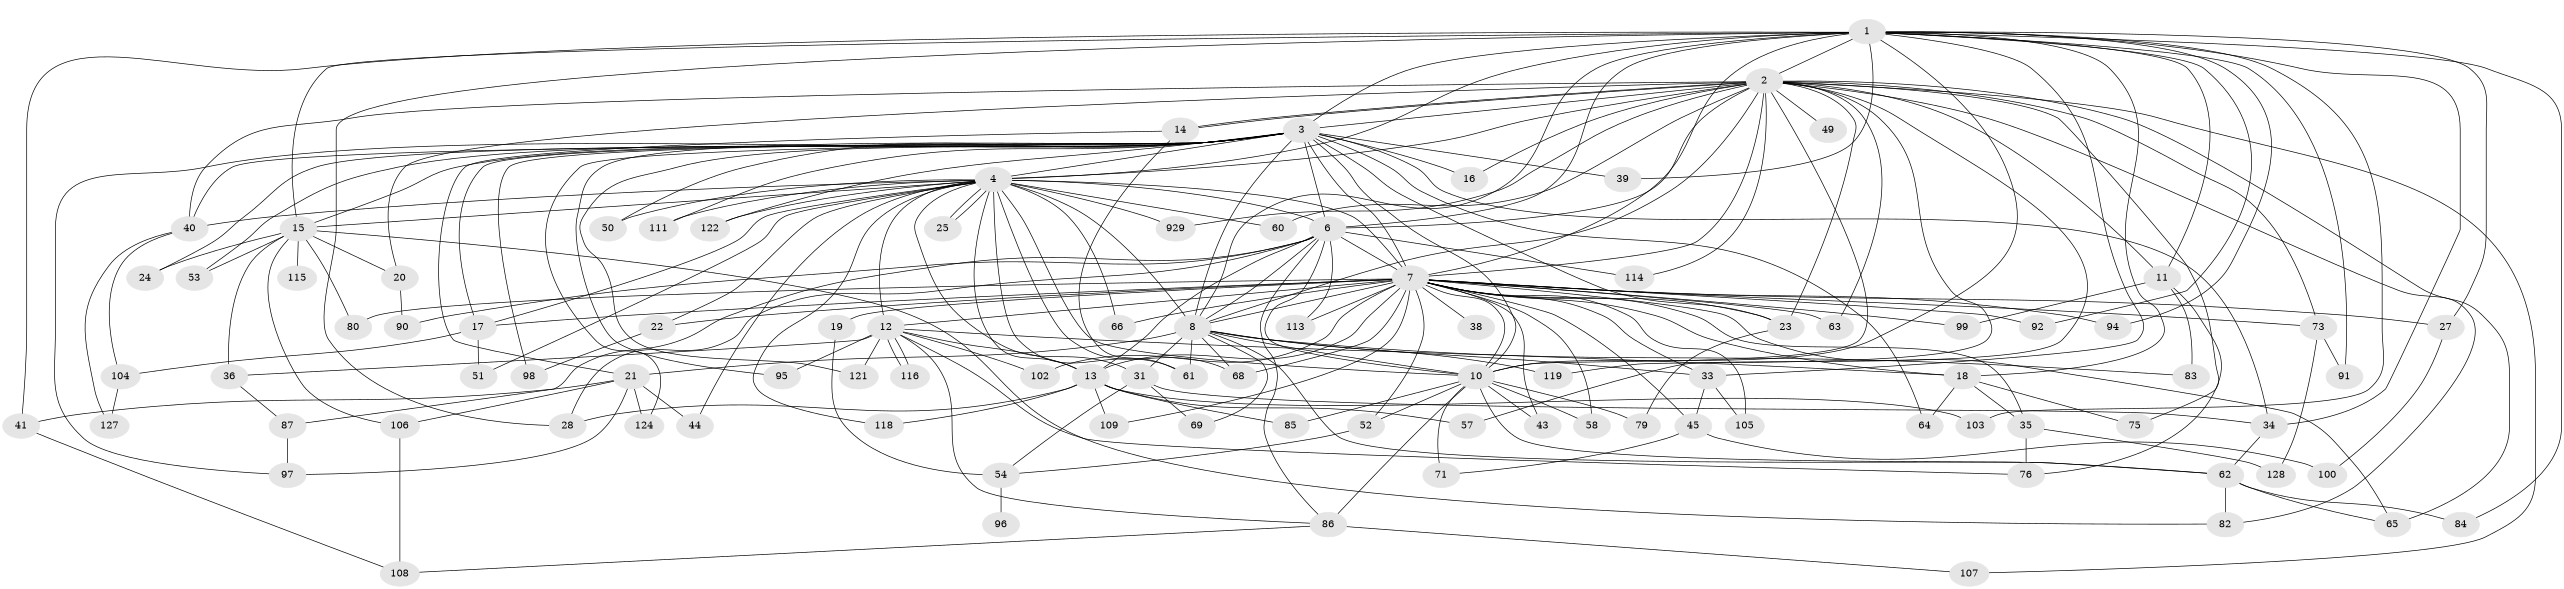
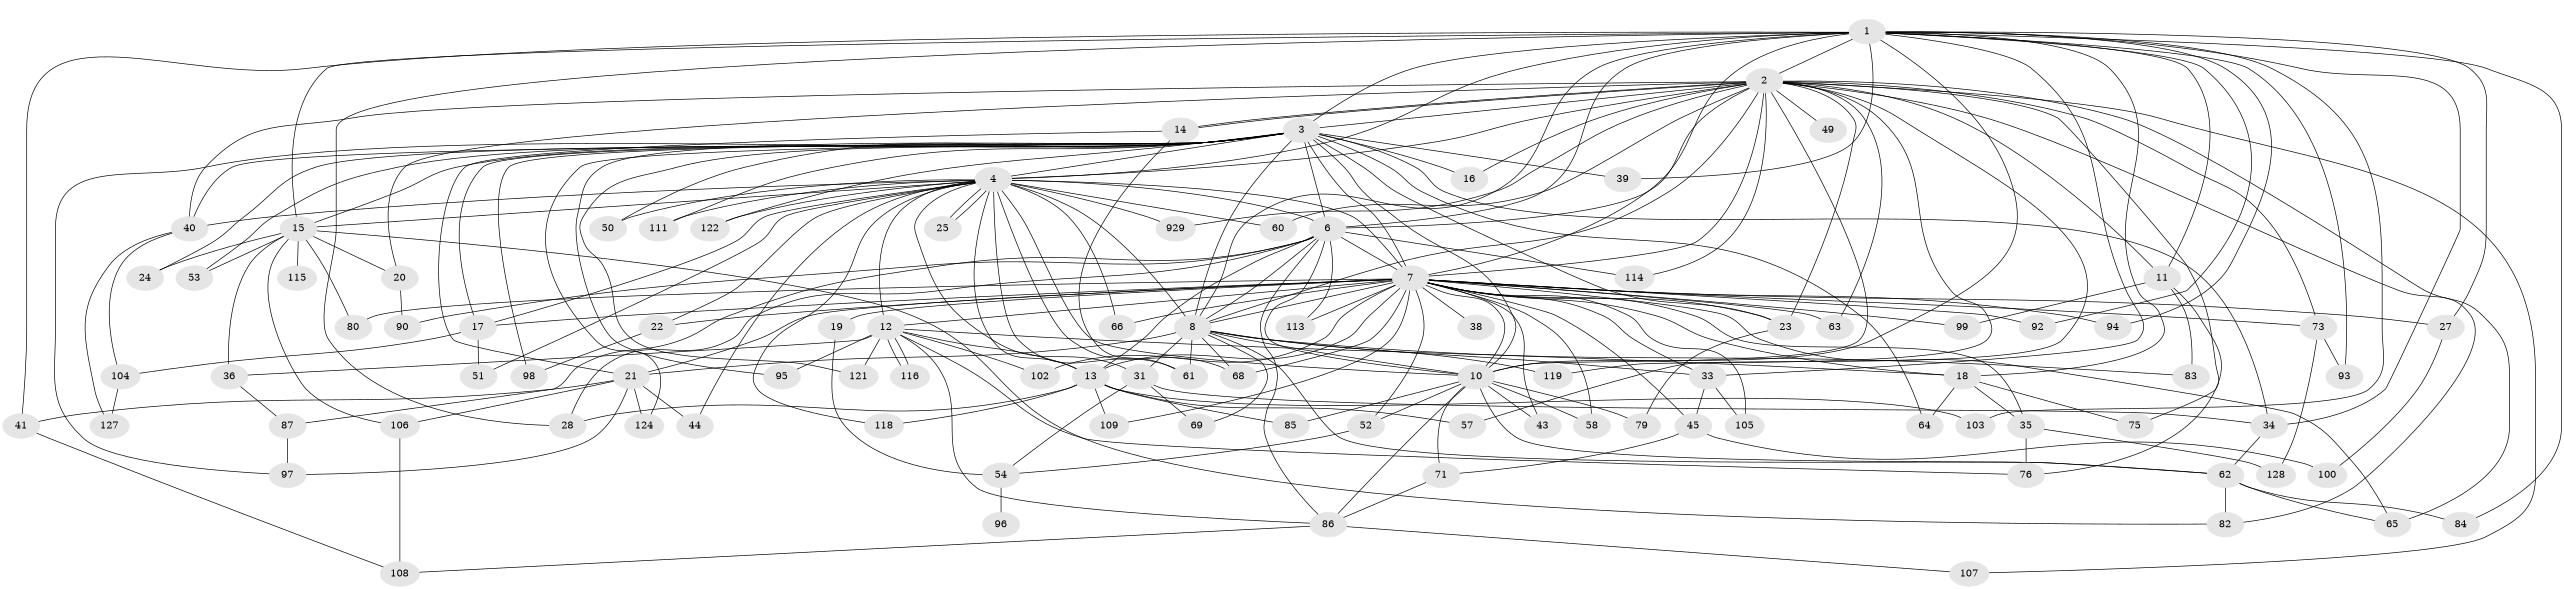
edge "7" -- "21": added
node "91": label "91" -> "93"
edge "71" -- "86": added
